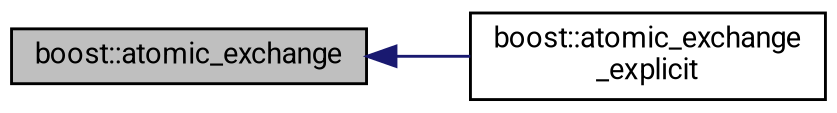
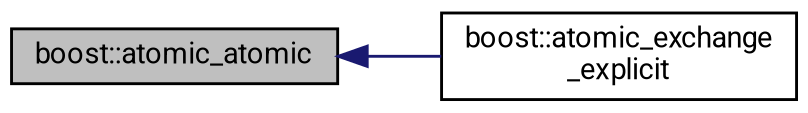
node "boost::atomic_exchange": label "boost::atomic_exchange" -> "boost::atomic_atomic"
